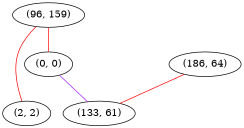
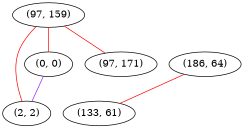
node "(96, 159)": label "(96, 159)" -> "(97, 159)"
node "(97, 171)": added
edge "(0, 0)" -- "(133, 61)": now "(0, 0)" -- "(2, 2)"
